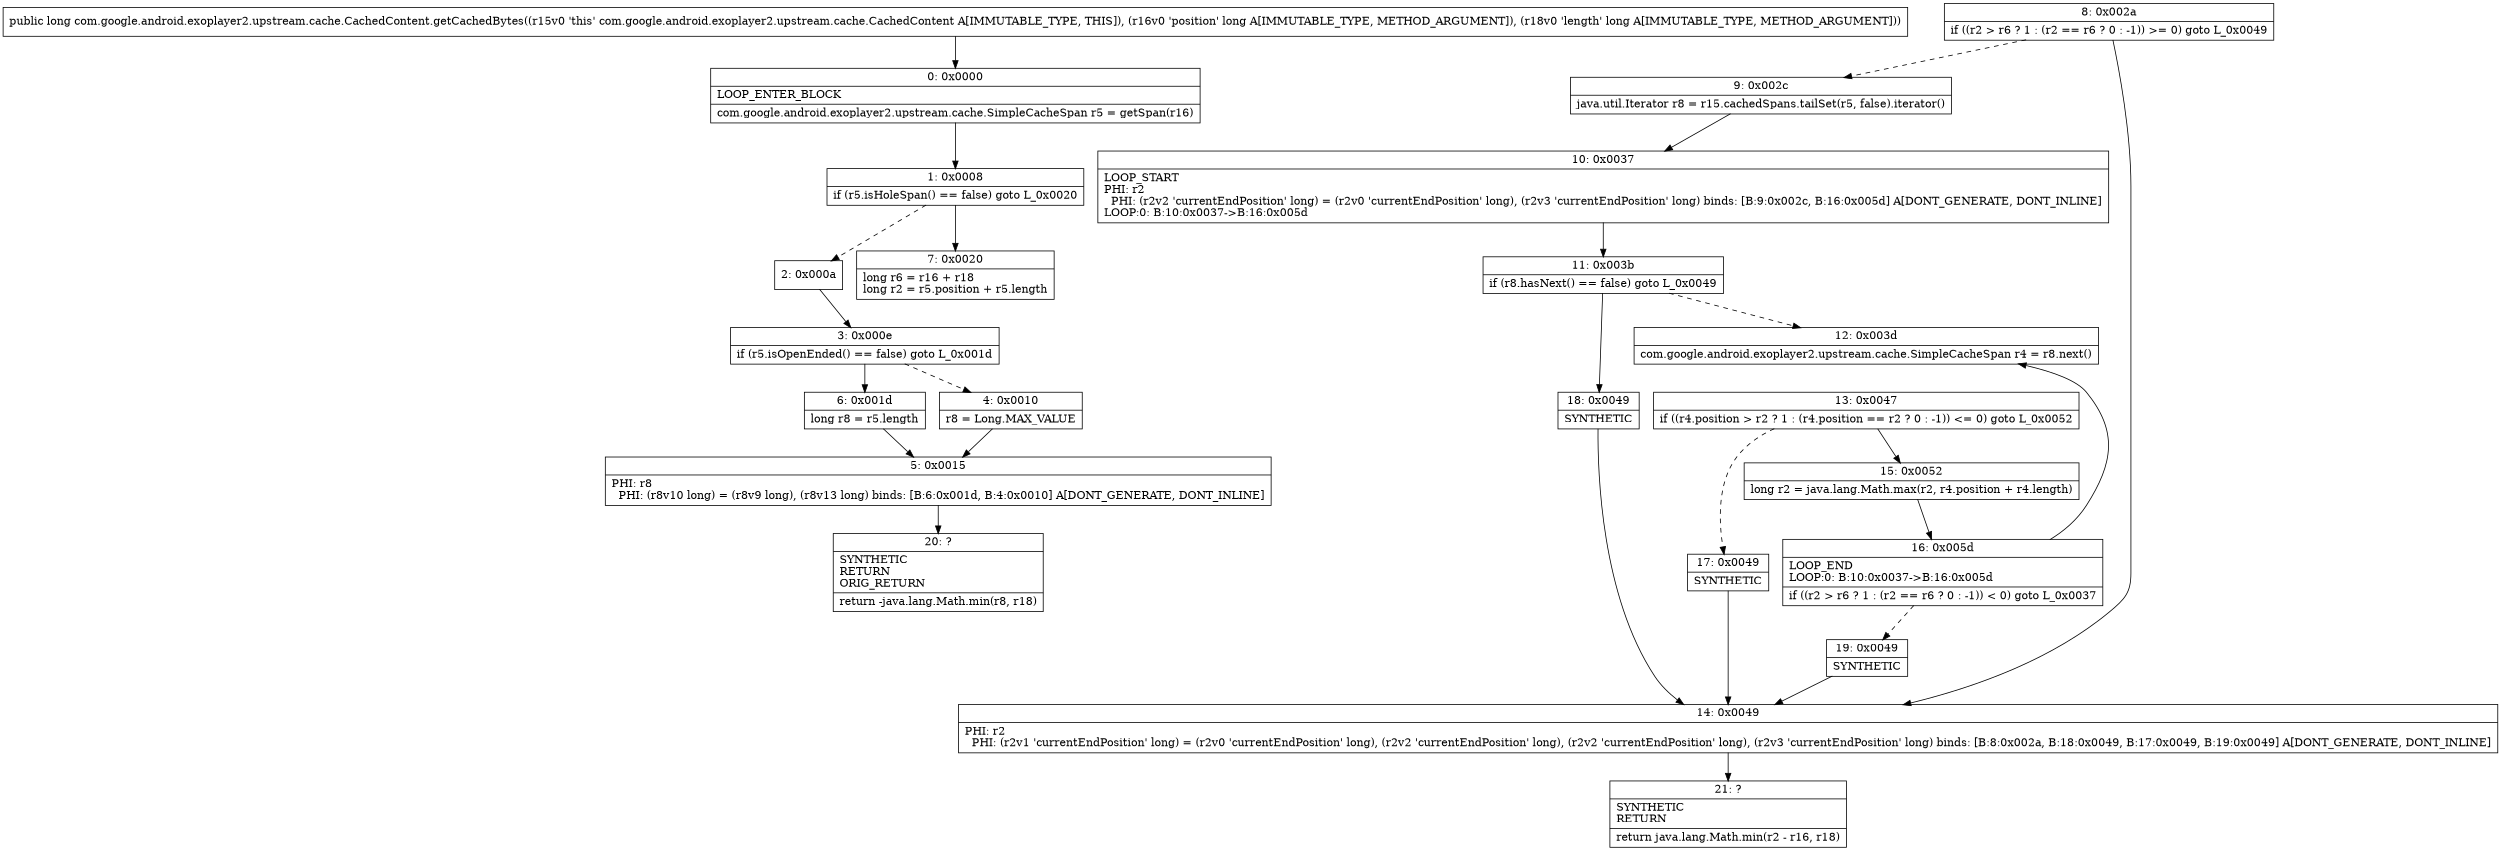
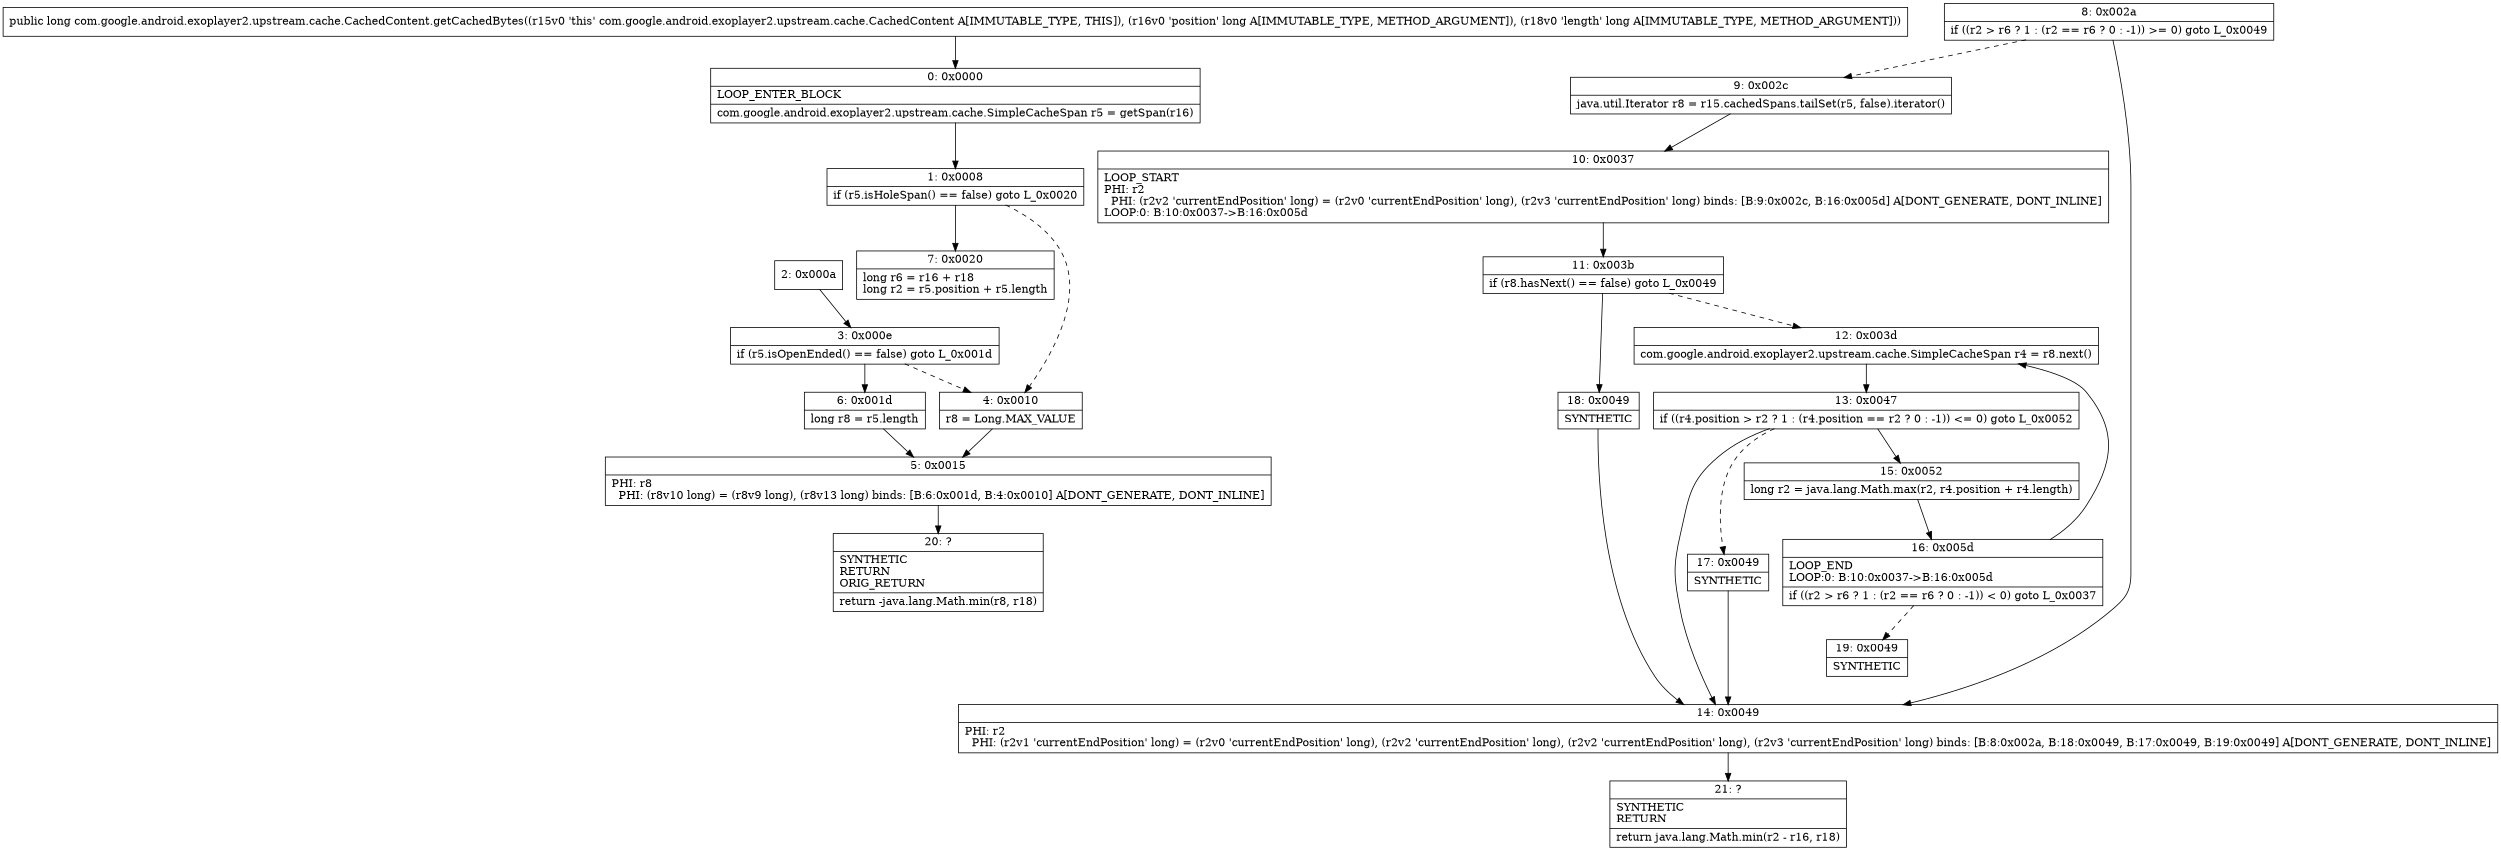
edge "1: 0x0008" -> "2: 0x000a": now "1: 0x0008" -> "4: 0x0010"
edge "12: 0x003d" -> "13: 0x0047": added
edge "19: 0x0049" -> "14: 0x0049": now "13: 0x0047" -> "14: 0x0049"
